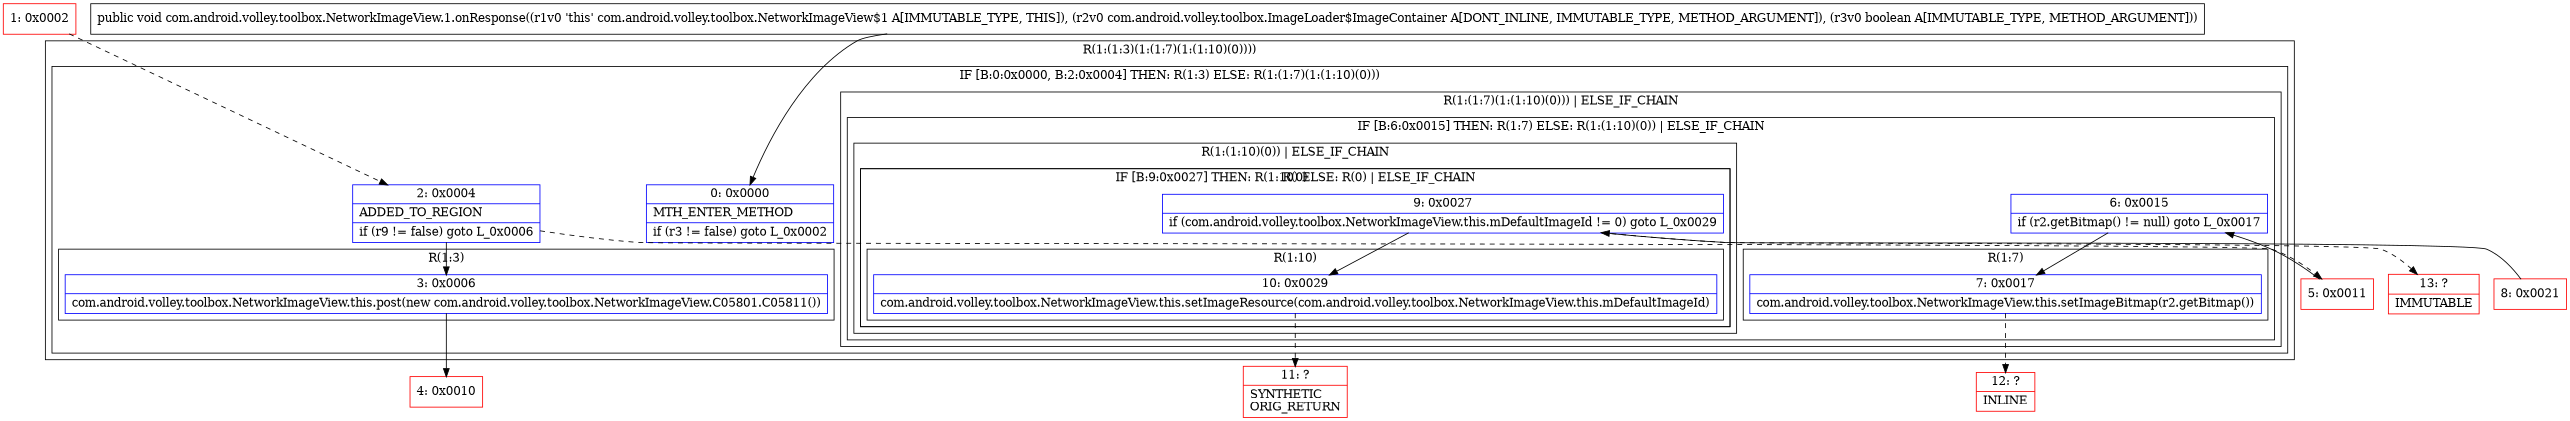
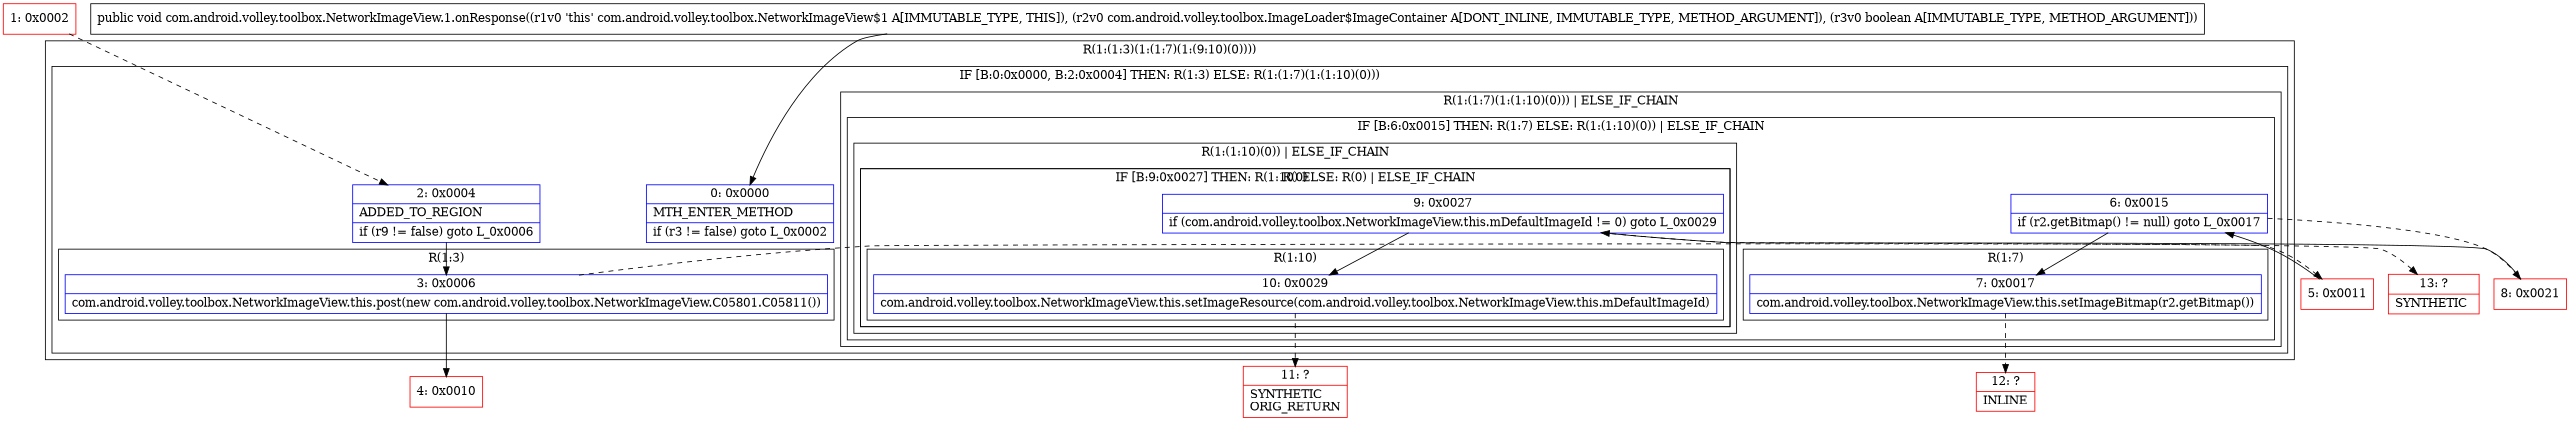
cluster "R(1:(1:3)(1:(1:7)(1:(1:10)(0))))": label "R(1:(1:3)(1:(1:7)(1:(1:10)(0))))" -> "R(1:(1:3)(1:(1:7)(1:(9:10)(0))))"
edge "6: 0x0015" -> "8: 0x0021": added
edge "2: 0x0004" -> "5: 0x0011": now "3: 0x0006" -> "5: 0x0011"
node "13: ?": text "IMMUTABLE" -> "SYNTHETIC"
